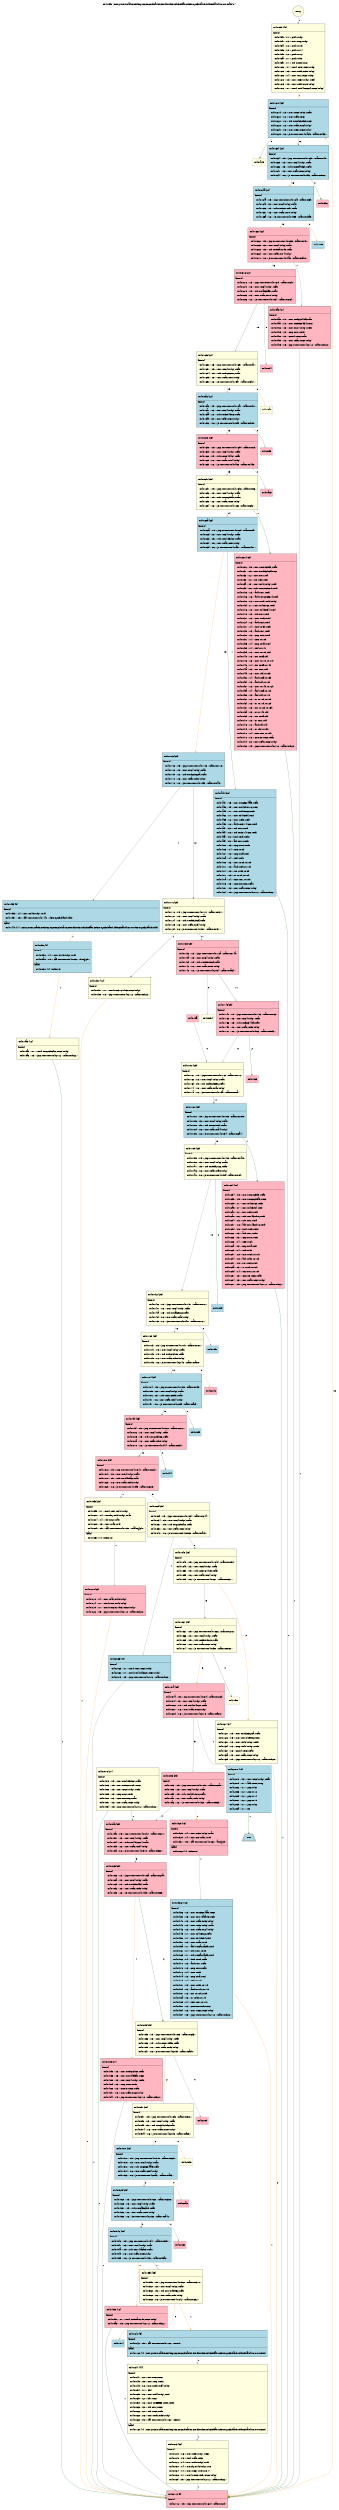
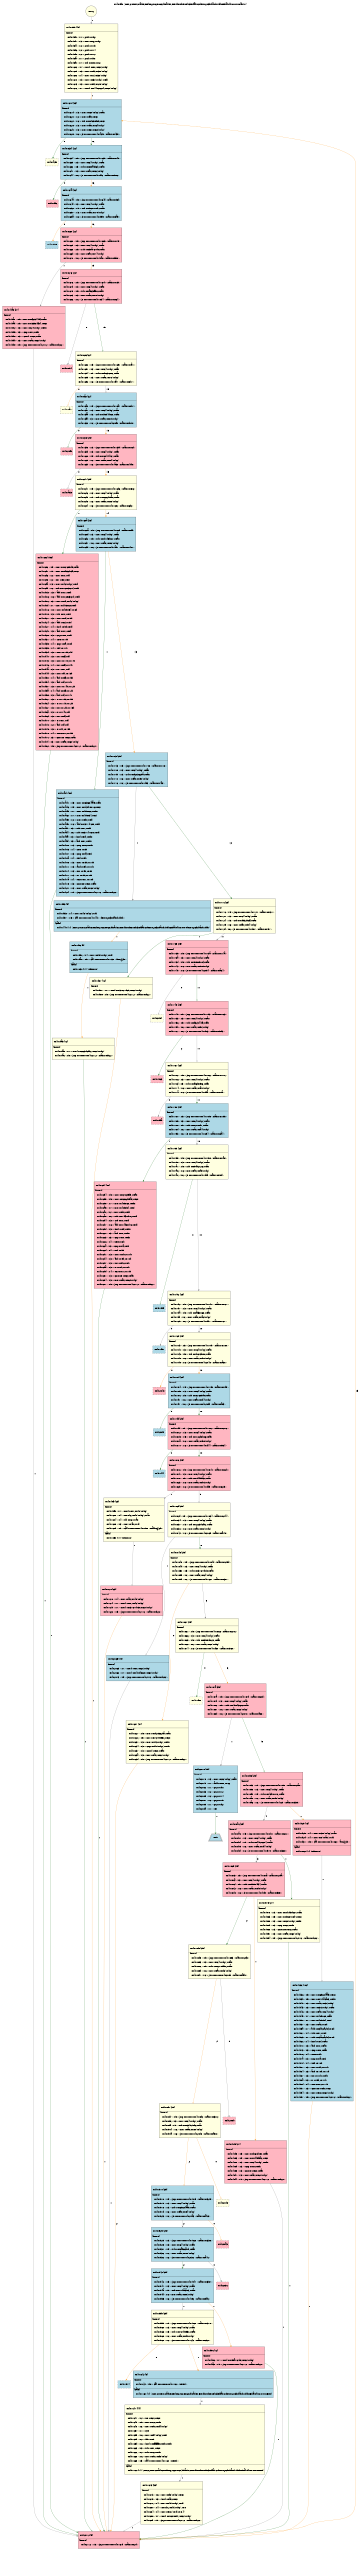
edge "0x401dfa" -> "0x401767 [25]": reversed
edge "0x40197e [27]" -> "0x4018ac [25]": reversed
